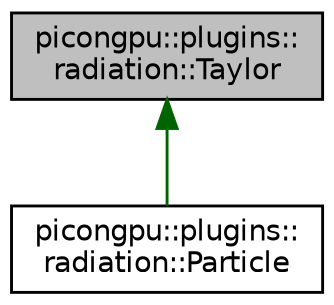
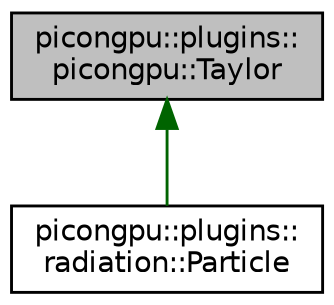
node "picongpu::plugins:: radiation::Taylor": label "picongpu::plugins:: radiation::Taylor" -> "picongpu::plugins:: picongpu::Taylor"
